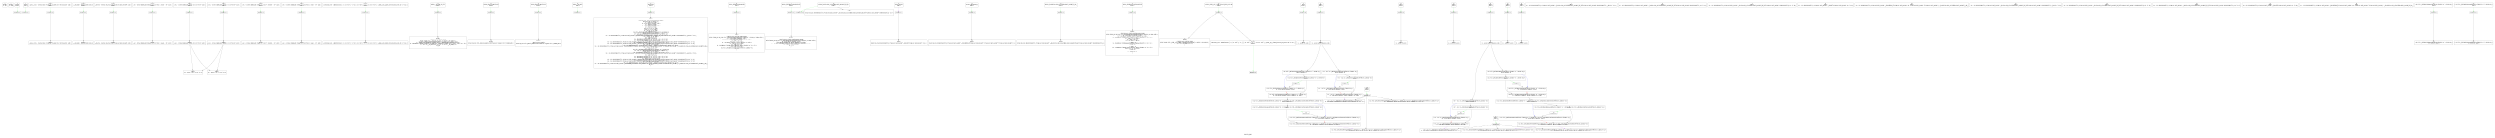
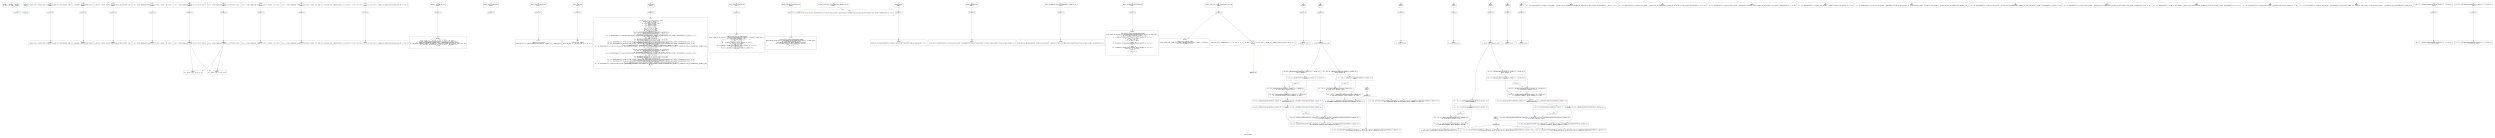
node "38": removed
node "44": added
